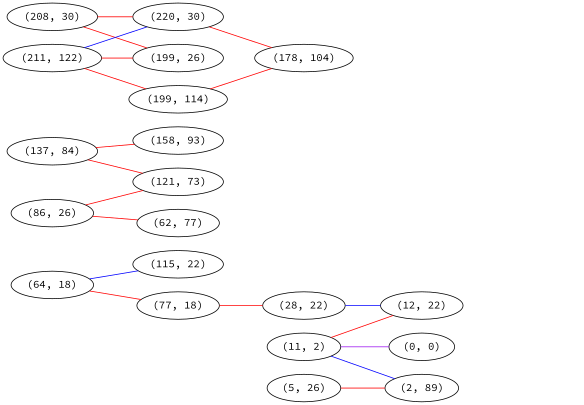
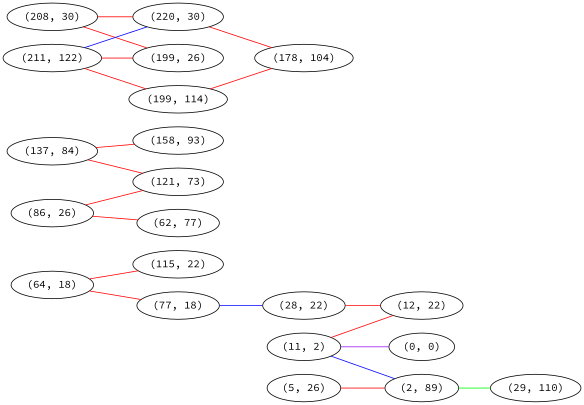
edge "(115, 22)" -- "(64, 18)": color blue -> red
edge "(77, 18)" -- "(28, 22)": color red -> blue
edge "(28, 22)" -- "(12, 22)": color blue -> red
node "(29, 110)": added
